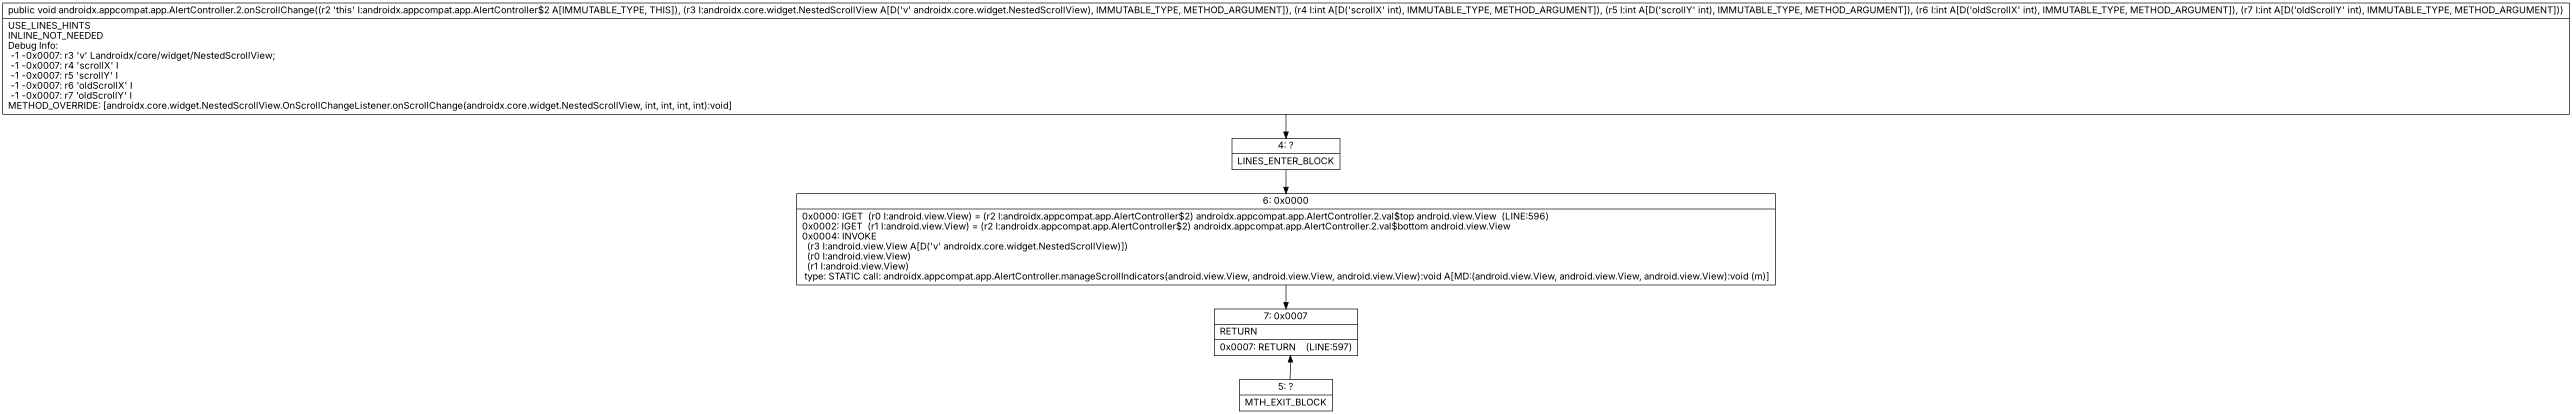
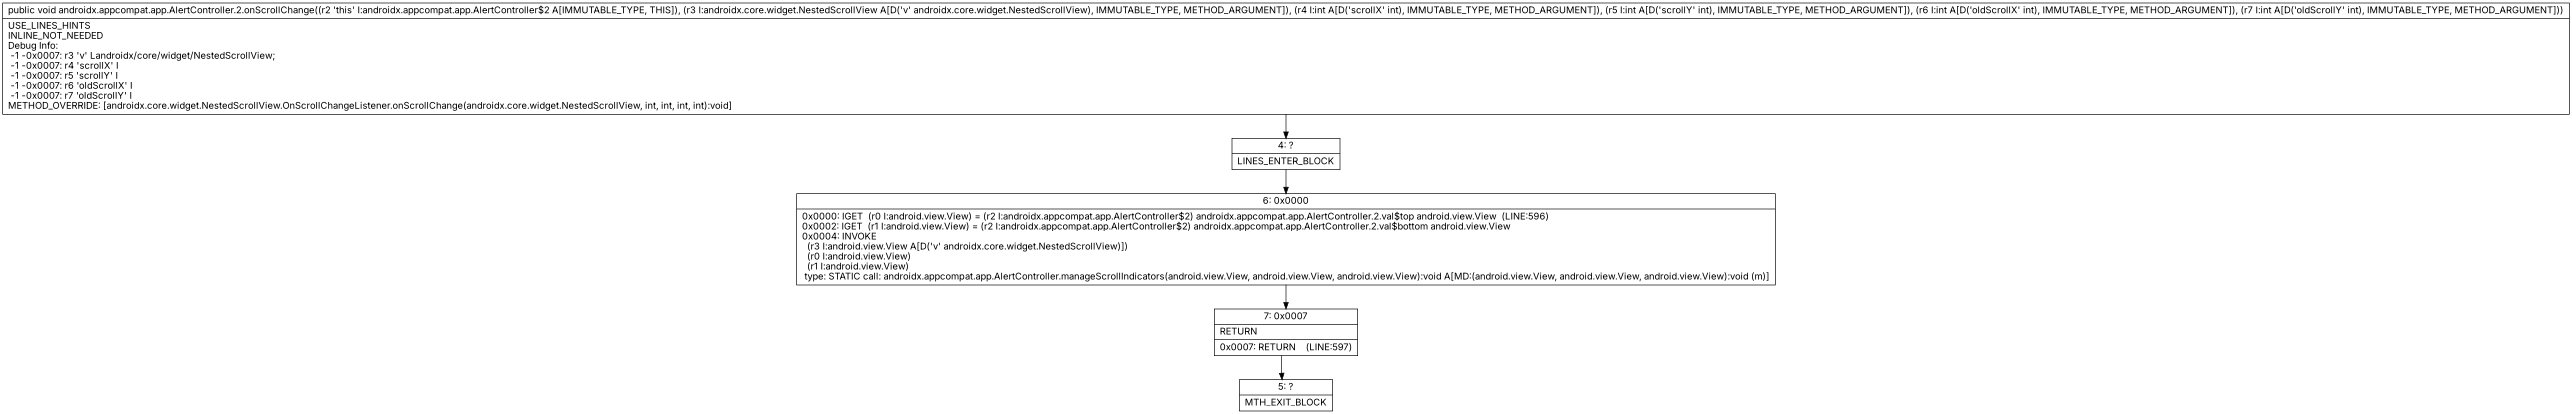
edge "5: ?" -> "7: 0x0007": reversed
